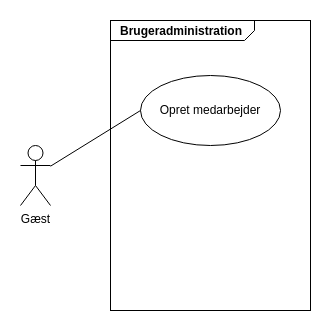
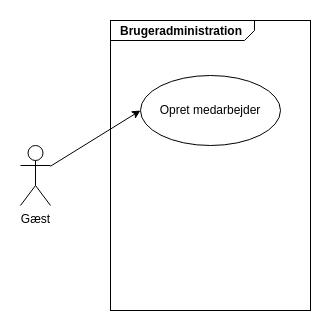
edge "Opret medarbejder" -- "Gæst": arrowhead none -> classic
